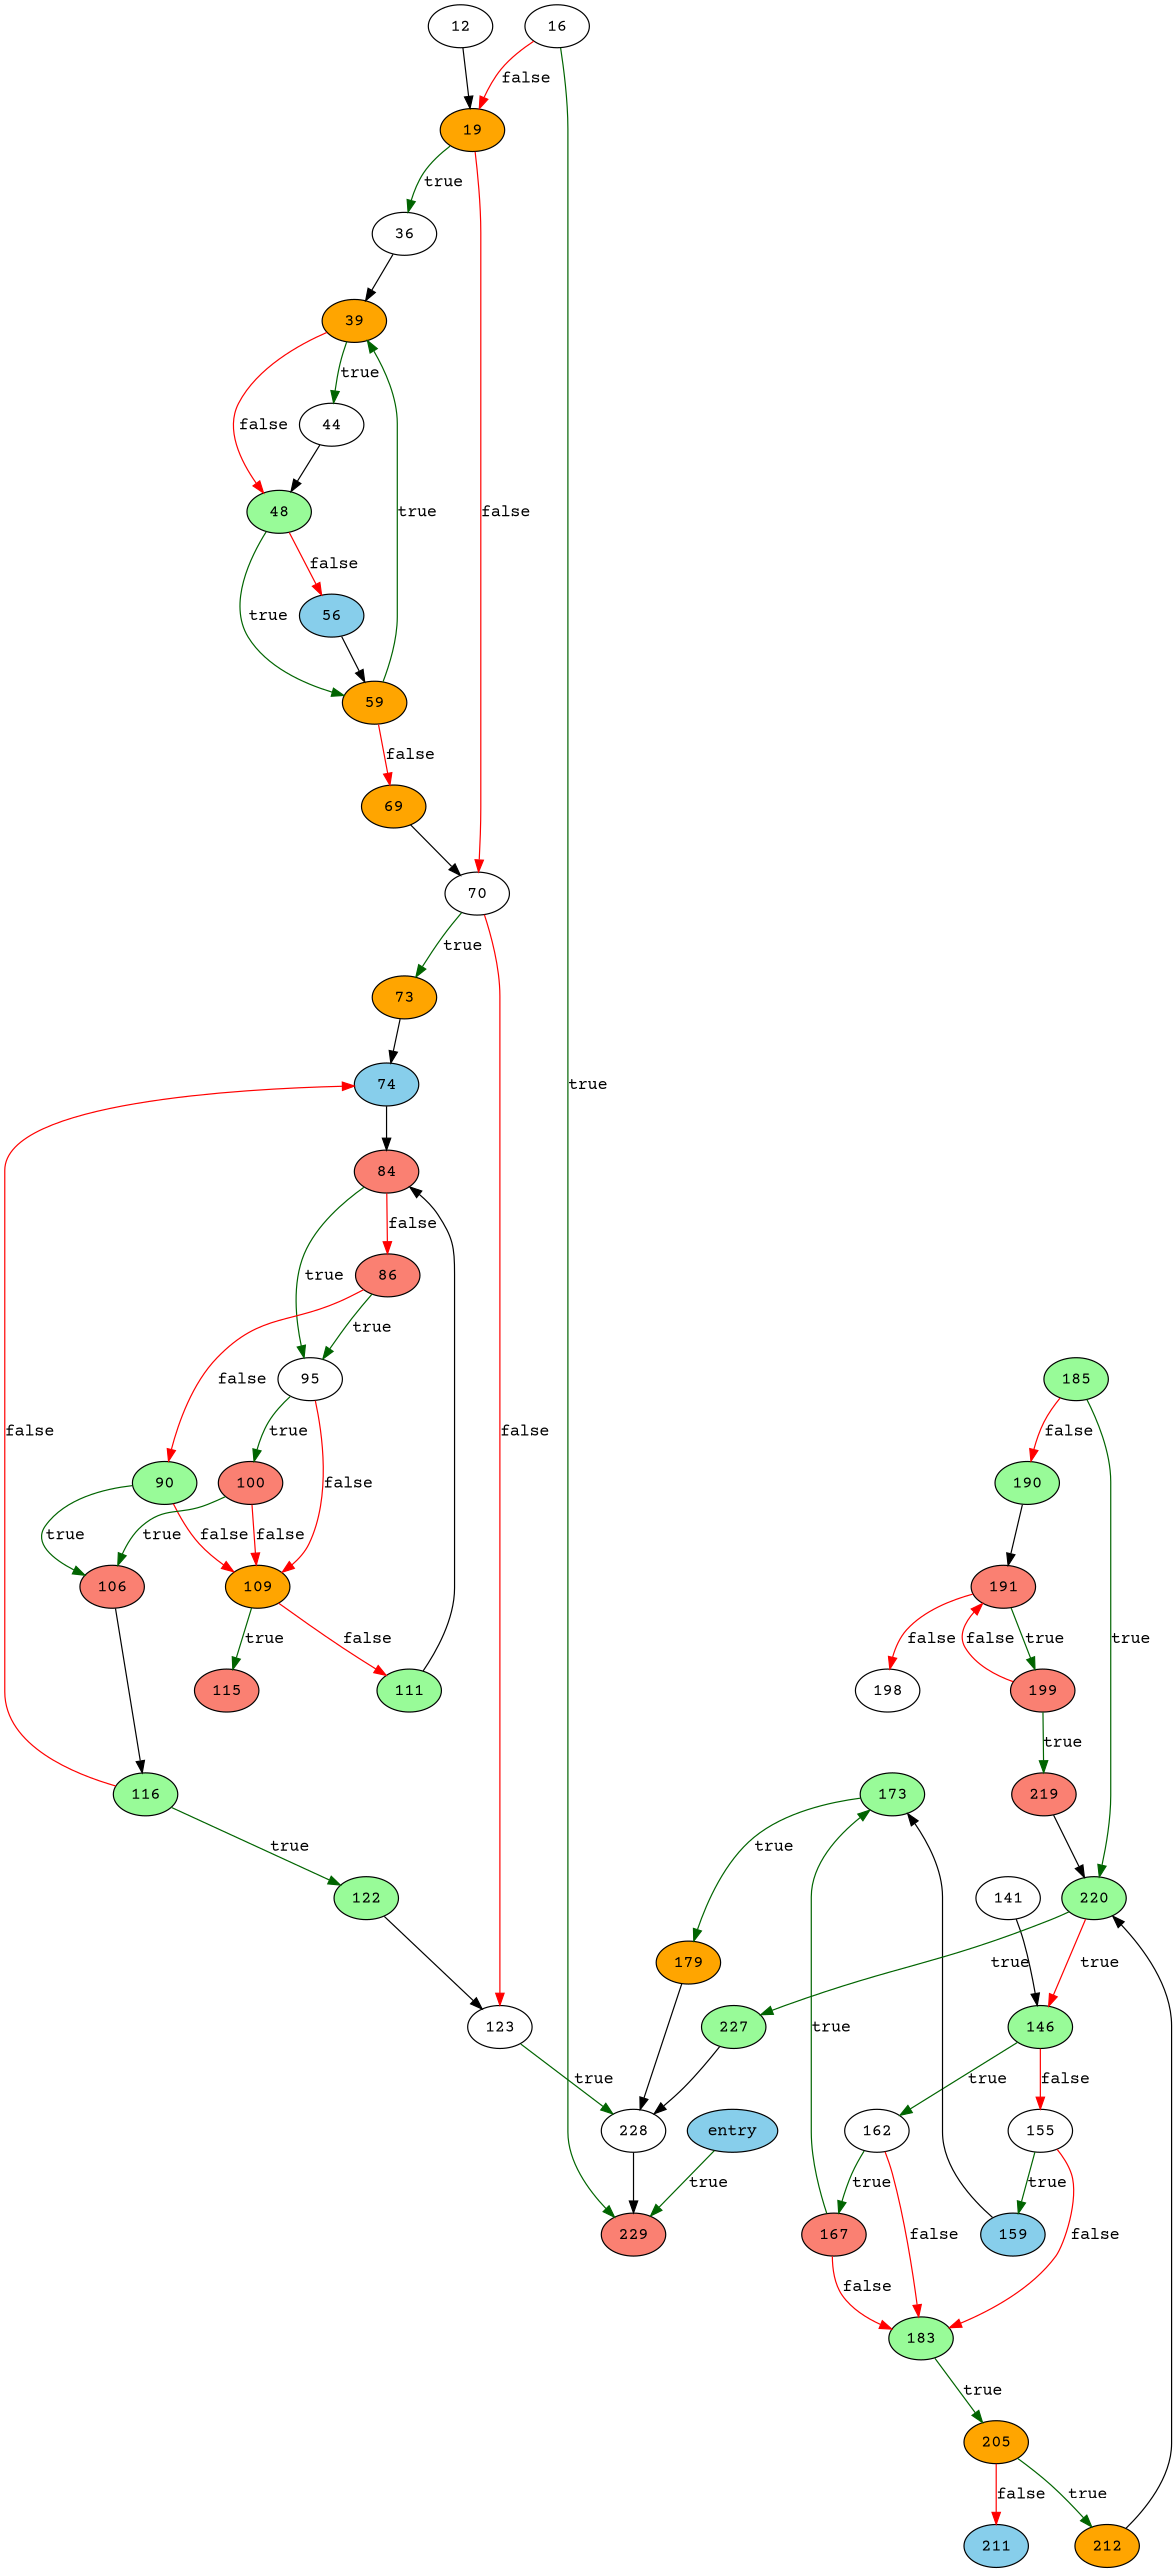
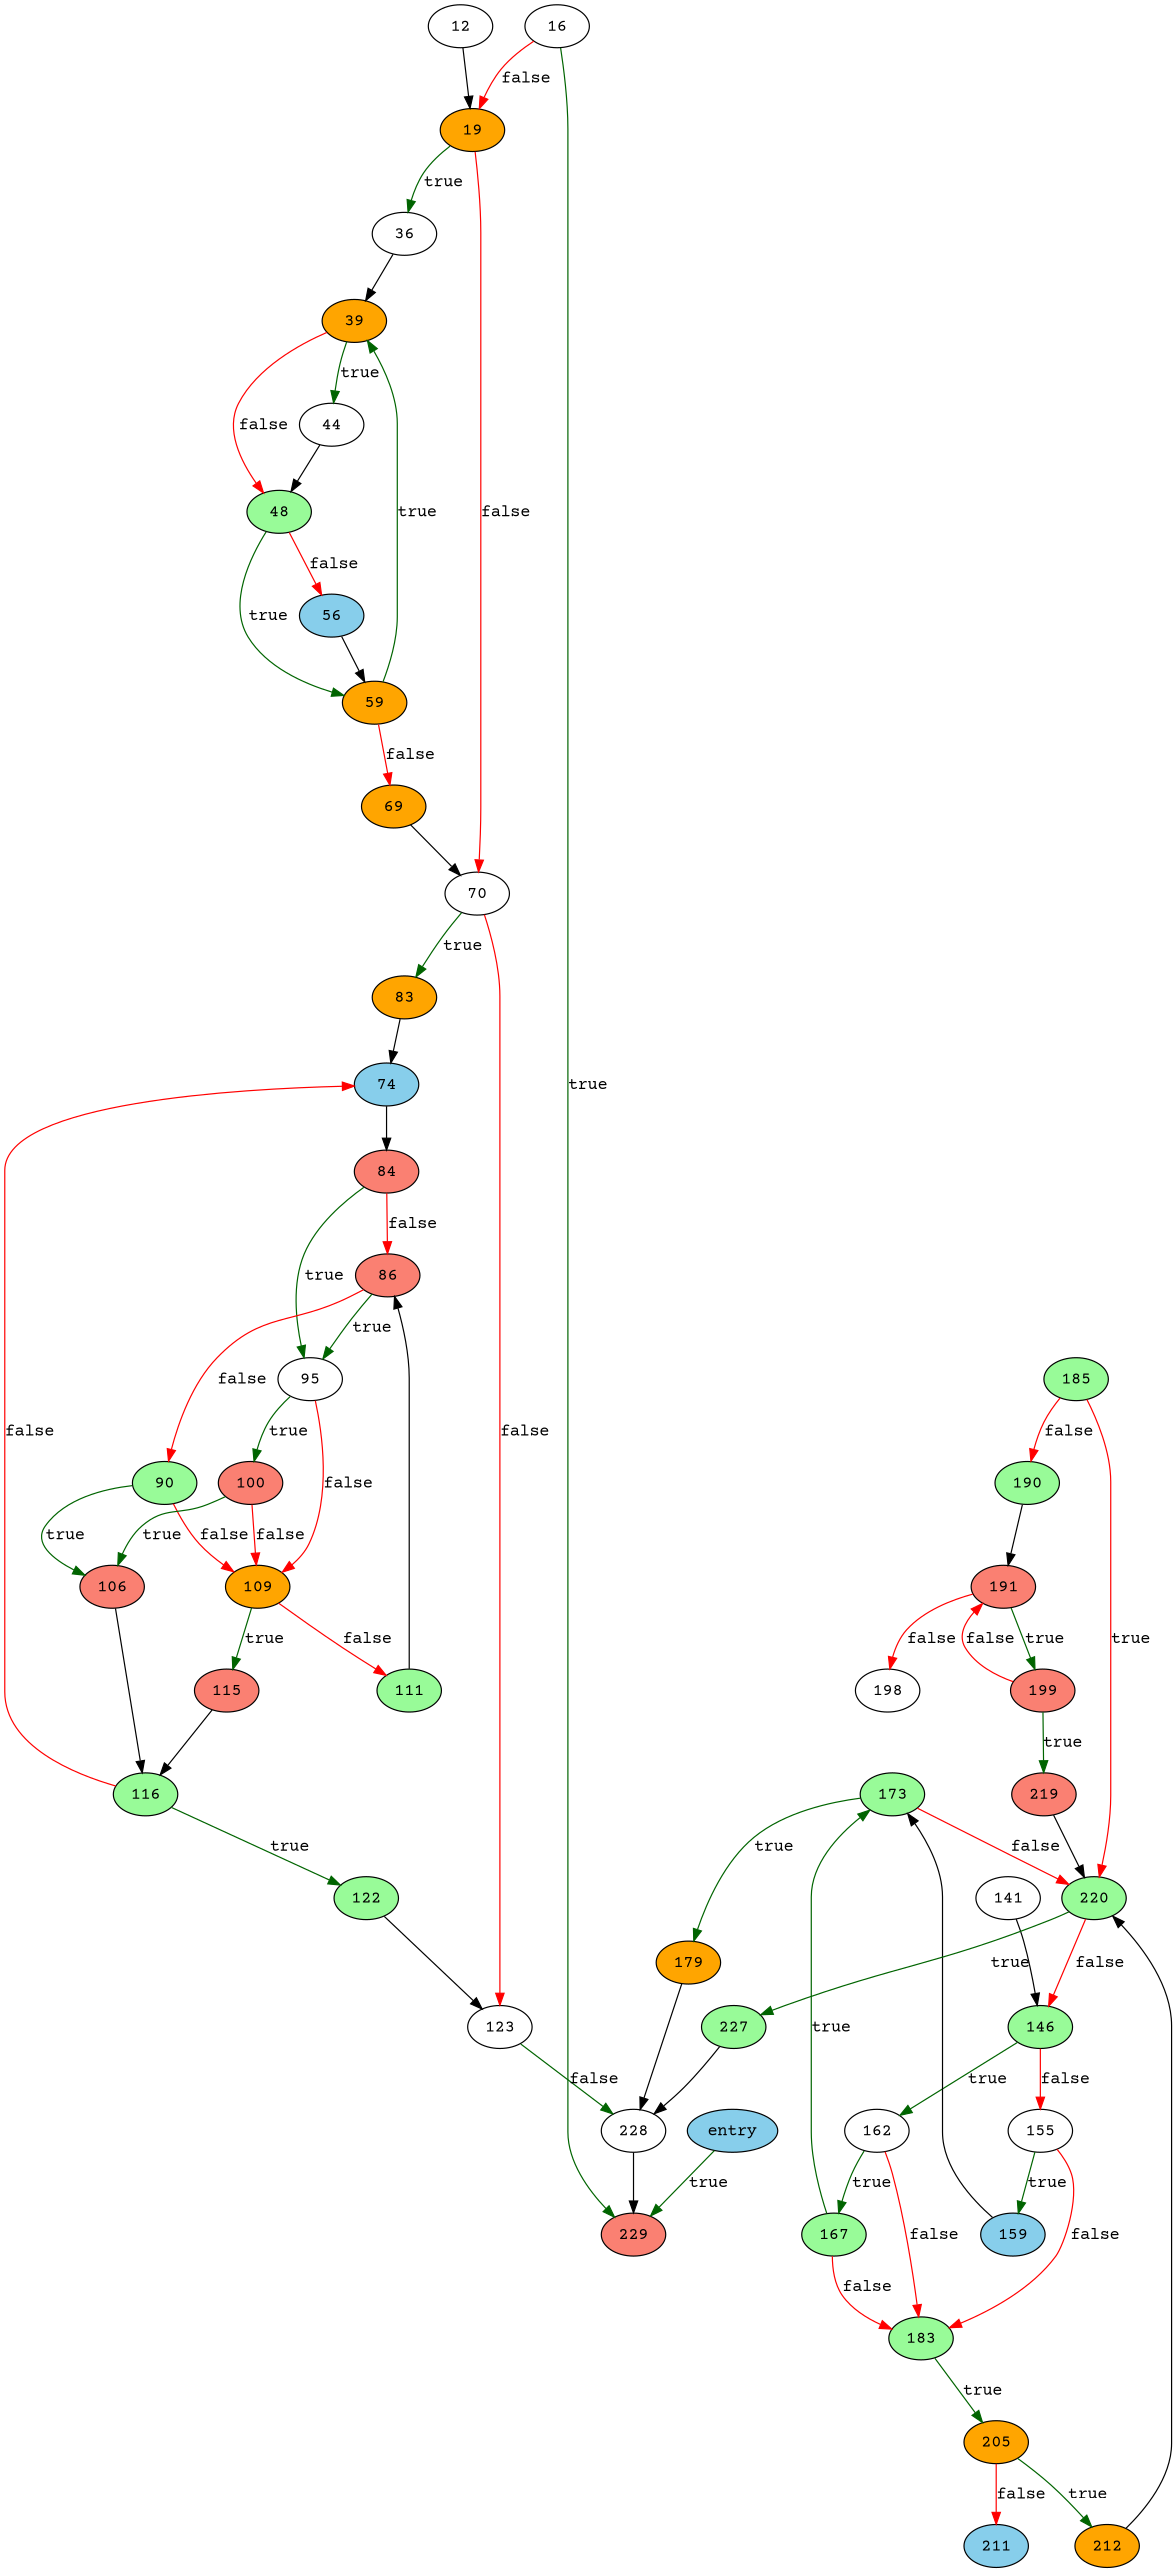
node "73": label "73" -> "83"
edge "111" -> "84": now "111" -> "86"
edge "185" -> "220": color darkgreen -> red
edge "115" -> "116": added
edge "173" -> "220": added, label "false"
edge "220" -> "146": label "true" -> "false"
edge "123" -> "228": label "true" -> "false"
node "167": fillcolor salmon -> palegreen
